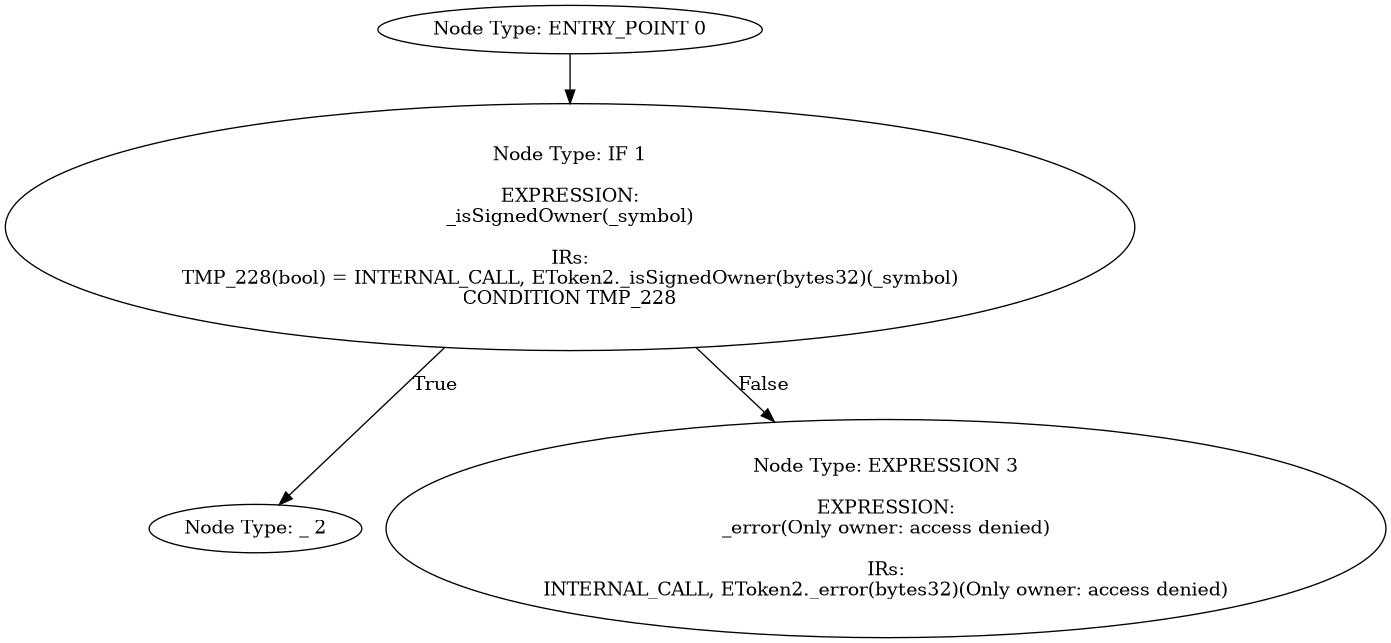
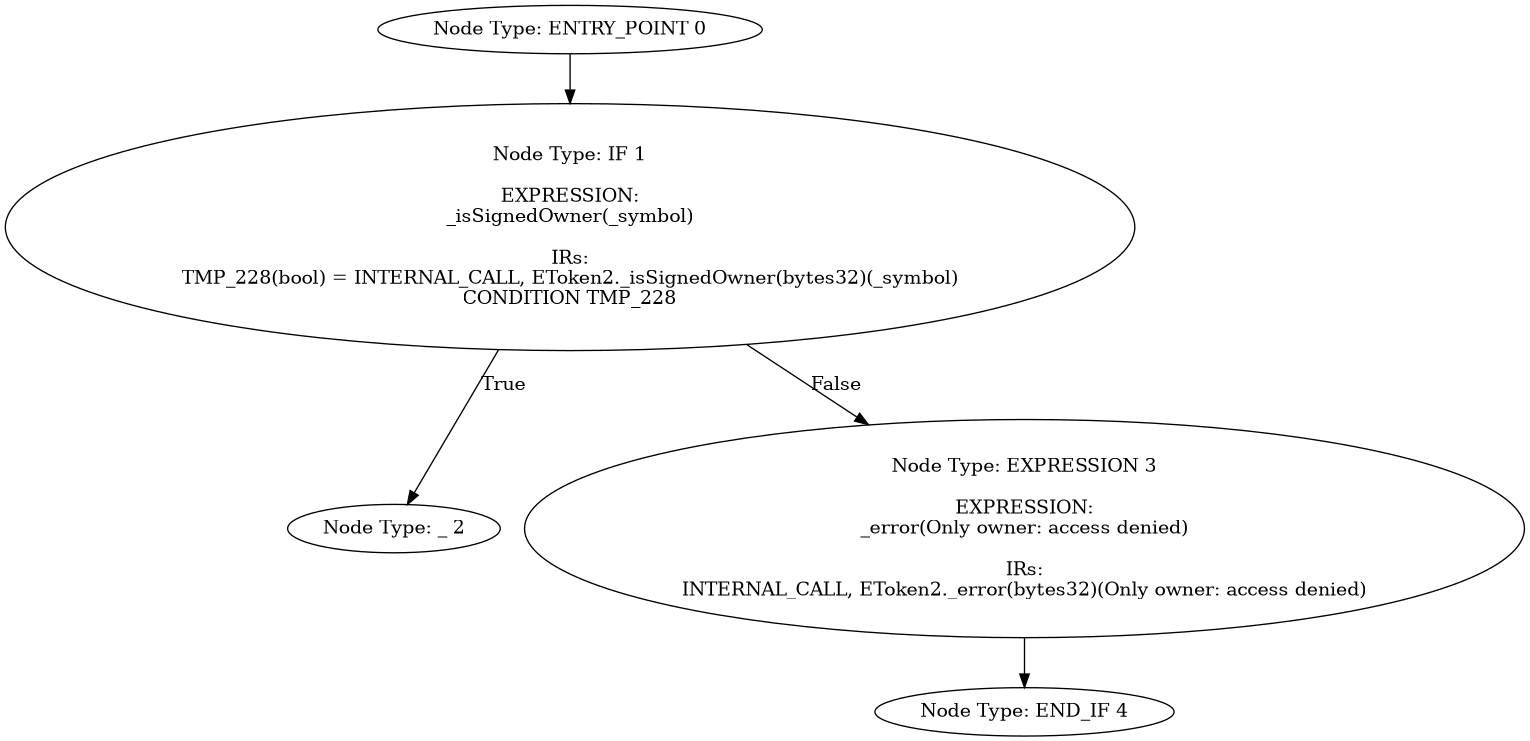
node "Node Type: END_IF 4": added
